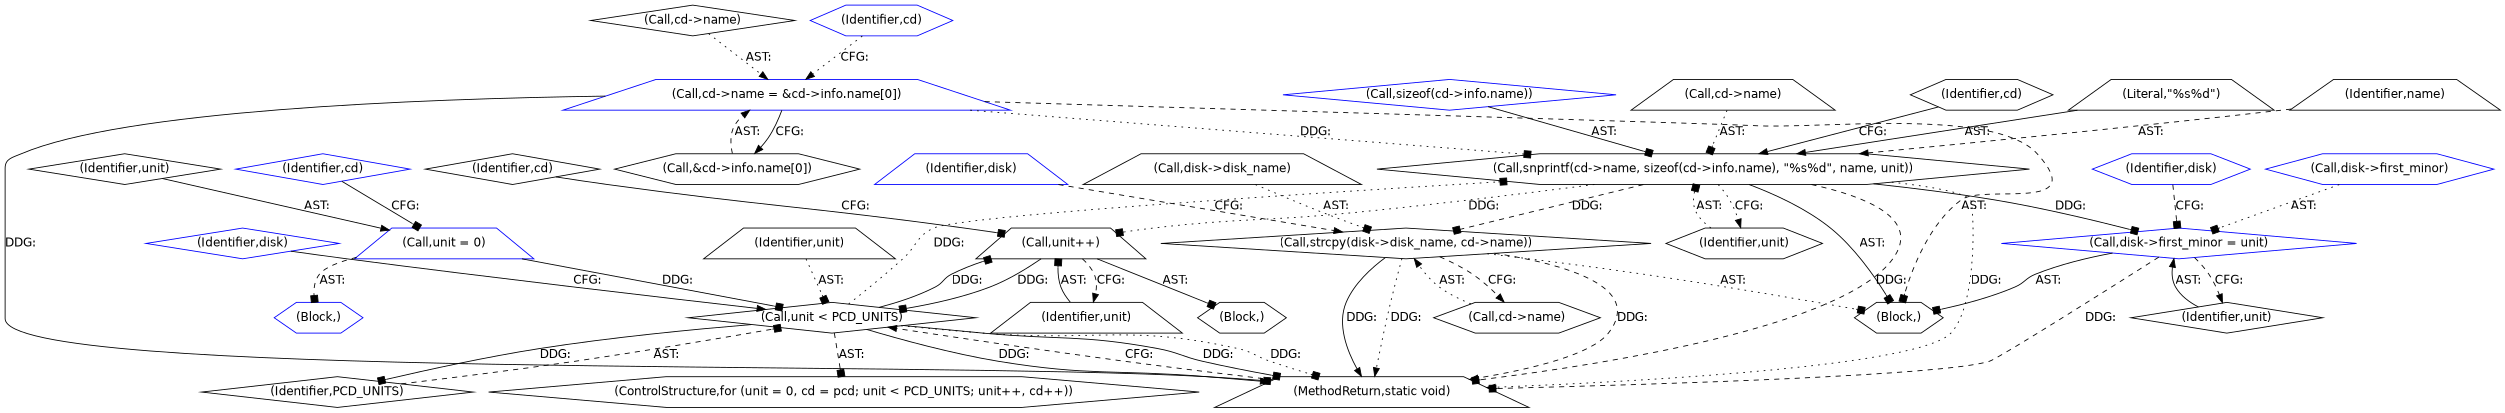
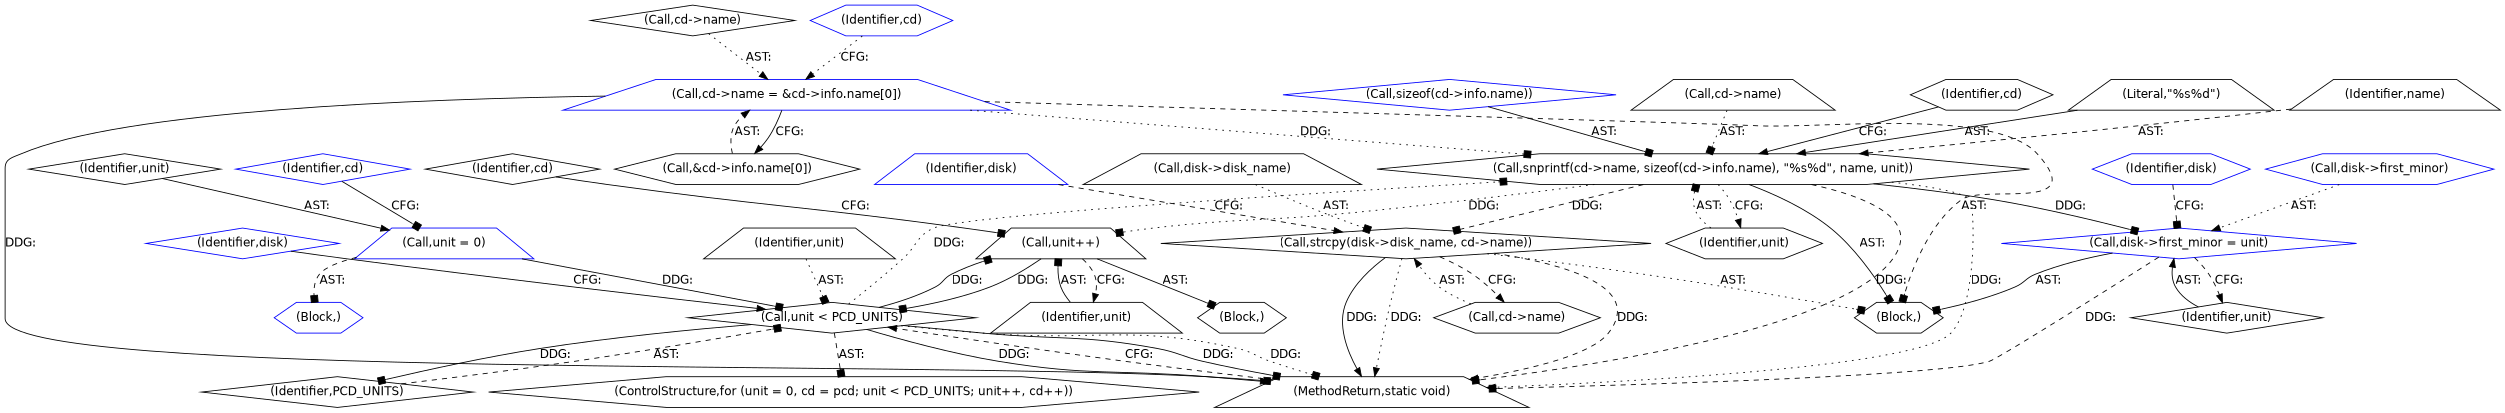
edge "(Call,disk->first_minor)" -> "(Call,disk->first_minor = unit)": arrowhead box -> normal
